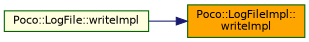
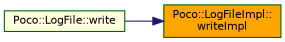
node "Poco::LogFile::writeImpl": label "Poco::LogFile::writeImpl" -> "Poco::LogFile::write"
